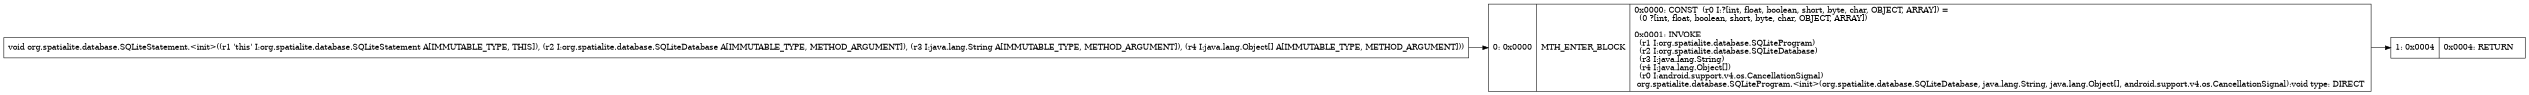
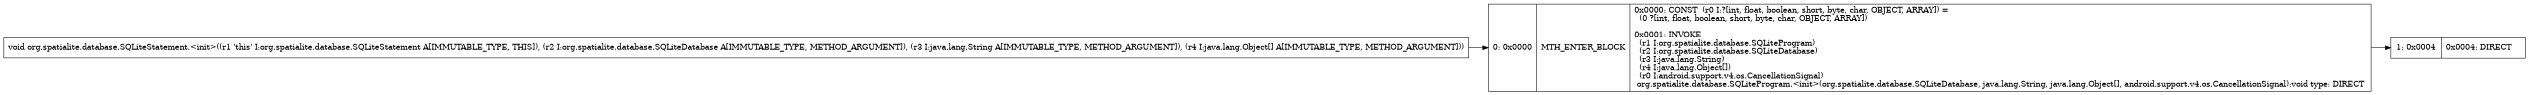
node "1: 0x0004": text "0x0004: RETURN" -> "0x0004: DIRECT"
